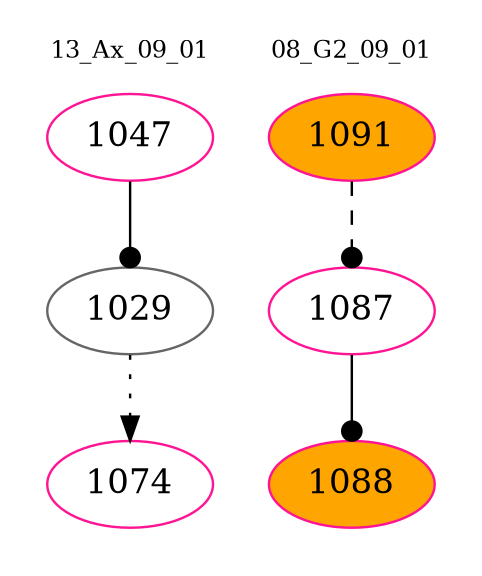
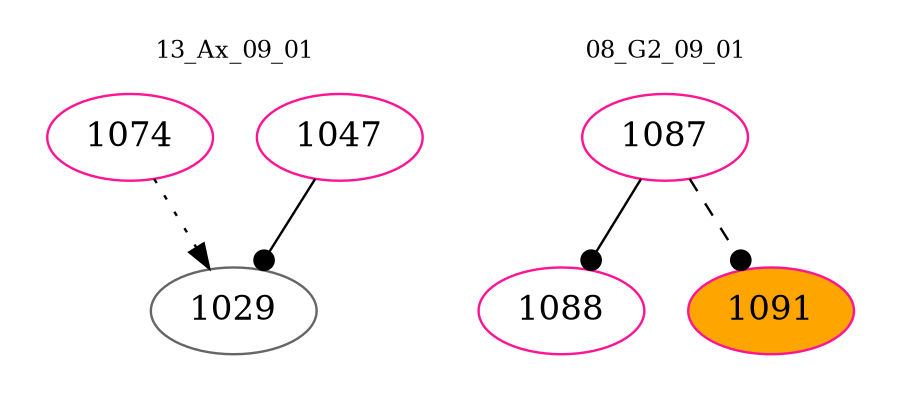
edge "1091" -> "1087": reversed
edge "1029" -> "1074": reversed
node "1088": fillcolor orange -> white
